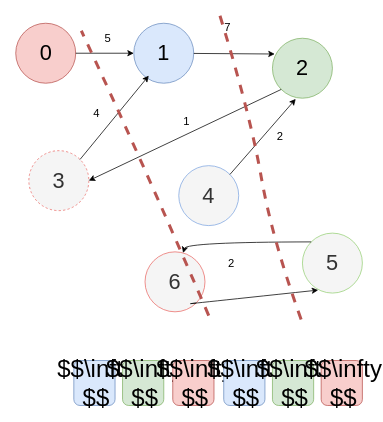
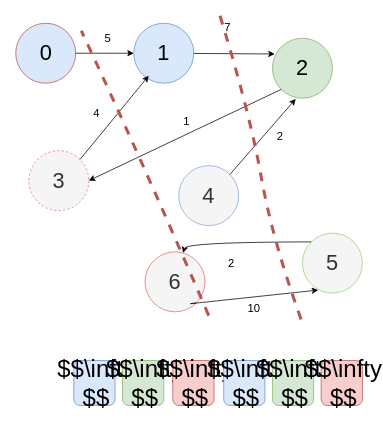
node "0": fillcolor #f8cecc -> #dae8fc
node "10": added
